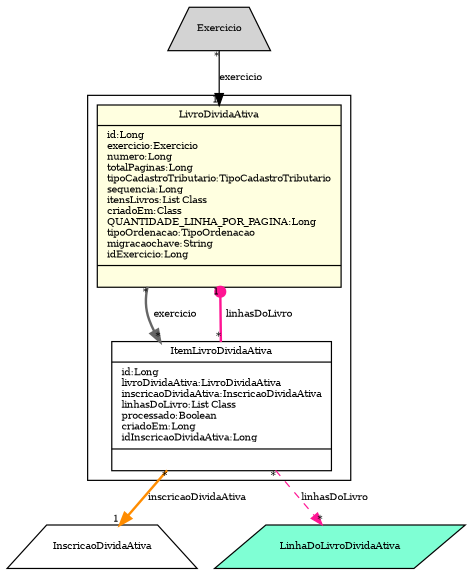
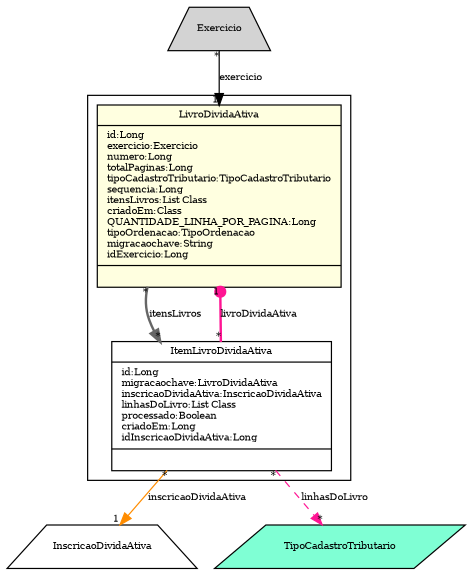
edge "LivroDividaAtiva" -> "ItemLivroDividaAtiva": label "exercicio" -> "itensLivros"
edge "ItemLivroDividaAtiva" -> "LivroDividaAtiva": label "linhasDoLivro" -> "livroDividaAtiva"
node "ItemLivroDividaAtiva": text "livroDividaAtiva:LivroDividaAtiva" -> "migracaochave:LivroDividaAtiva"
edge "ItemLivroDividaAtiva" -> "InscricaoDividaAtiva": style bold -> solid
node "LinhaDoLivroDividaAtiva": label "LinhaDoLivroDividaAtiva" -> "TipoCadastroTributario"
